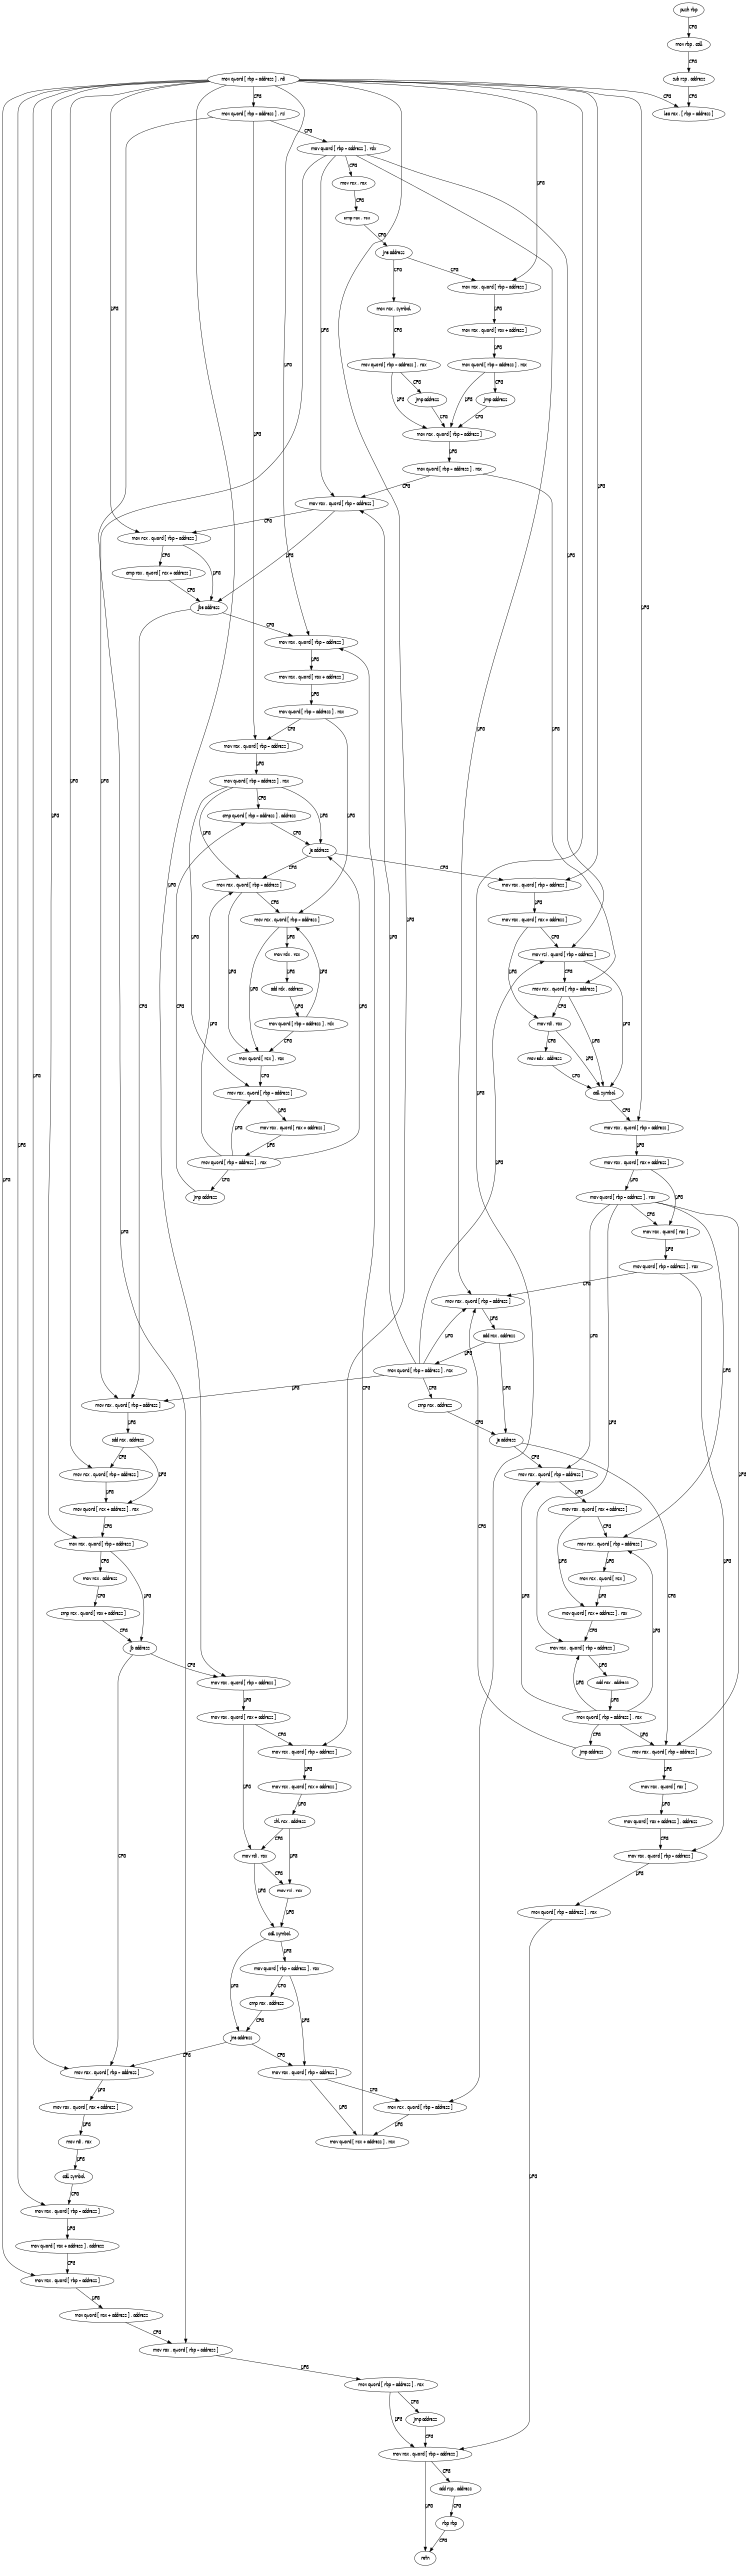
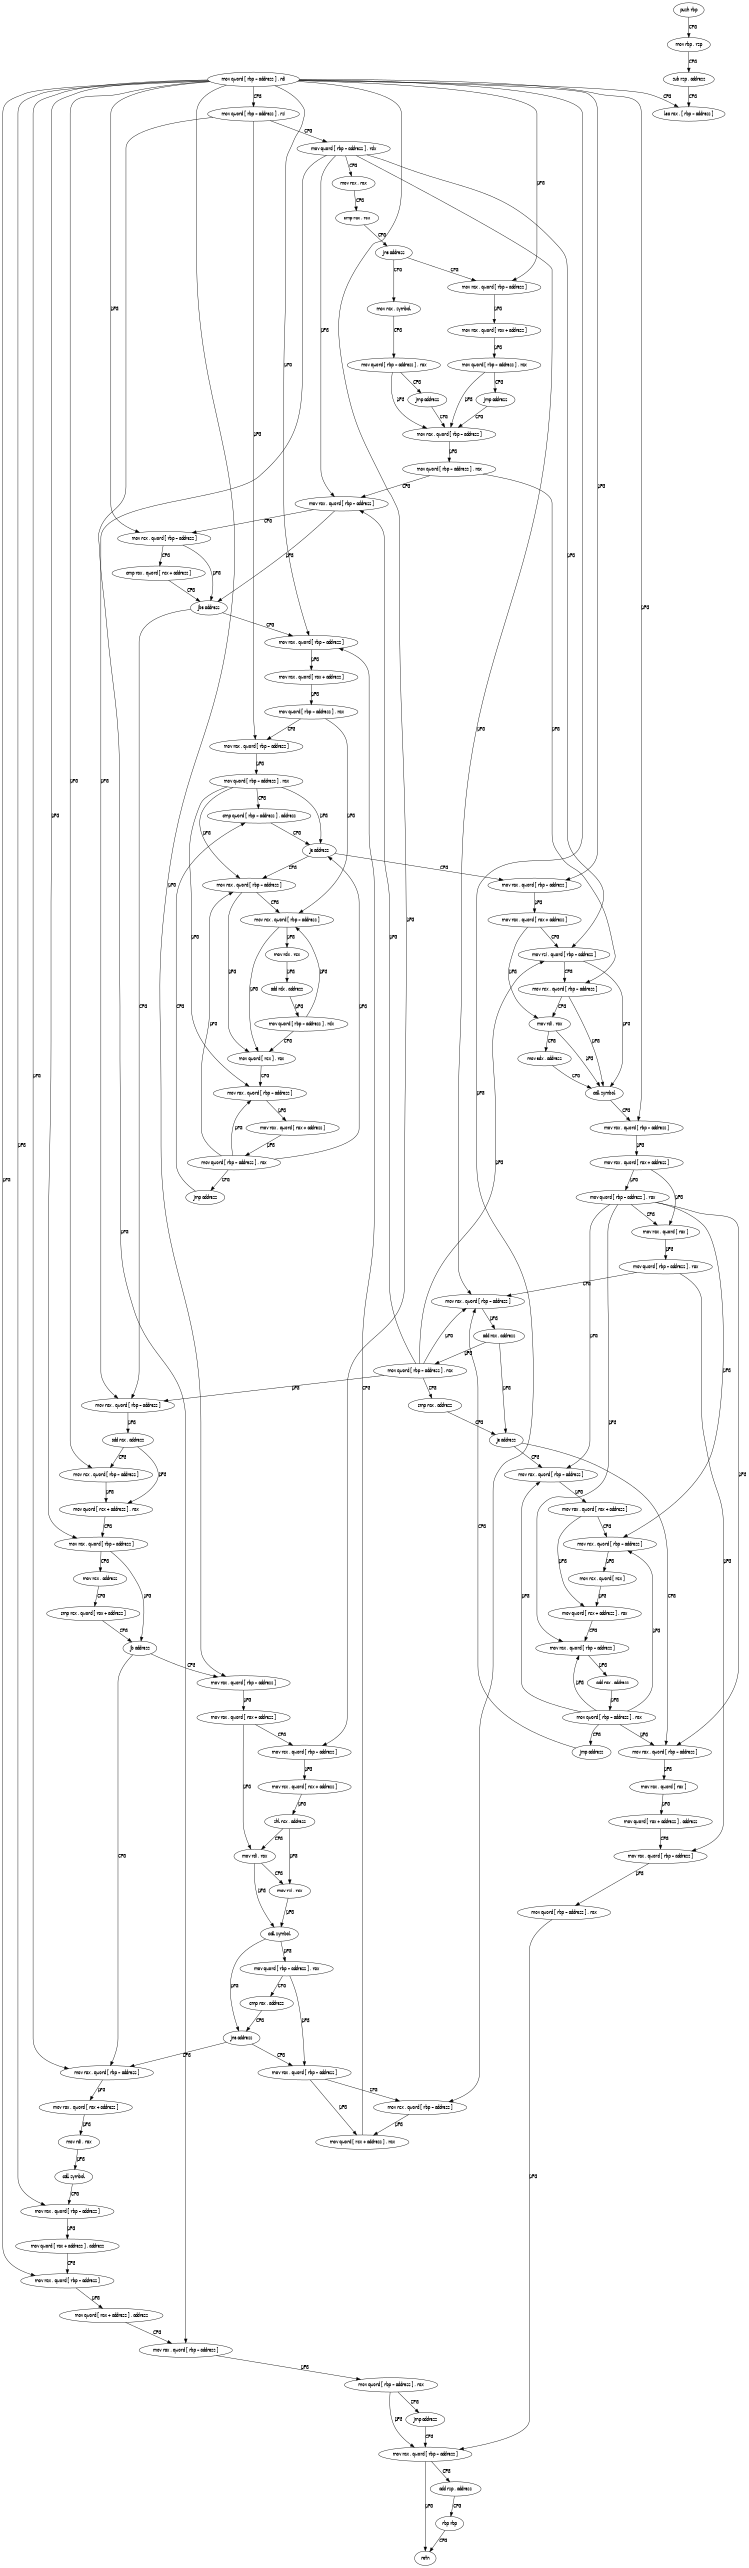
node "mov rbp , call": label "mov rbp , call" -> "mov rbp , rsp"
